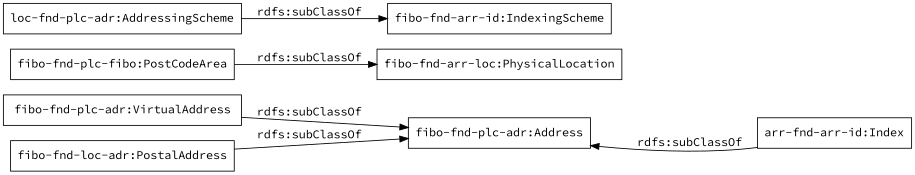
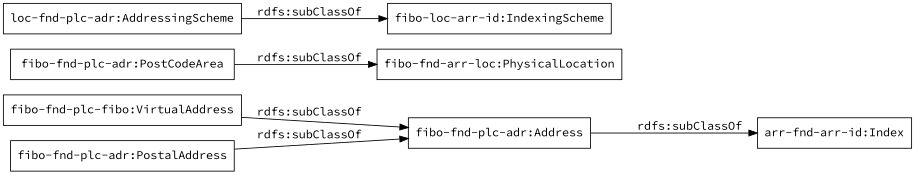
node "fibo-fnd-arr-id:IndexingScheme": label "fibo-fnd-arr-id:IndexingScheme" -> "fibo-loc-arr-id:IndexingScheme"
node "fibo-fnd-plc-fibo:PostCodeArea": label "fibo-fnd-plc-fibo:PostCodeArea" -> "fibo-fnd-plc-adr:PostCodeArea"
node "fibo-fnd-plc-adr:VirtualAddress": label "fibo-fnd-plc-adr:VirtualAddress" -> "fibo-fnd-plc-fibo:VirtualAddress"
edge "arr-fnd-arr-id:Index" -> "fibo-fnd-plc-adr:Address": reversed
node "fibo-fnd-loc-adr:PostalAddress": label "fibo-fnd-loc-adr:PostalAddress" -> "fibo-fnd-plc-adr:PostalAddress"
